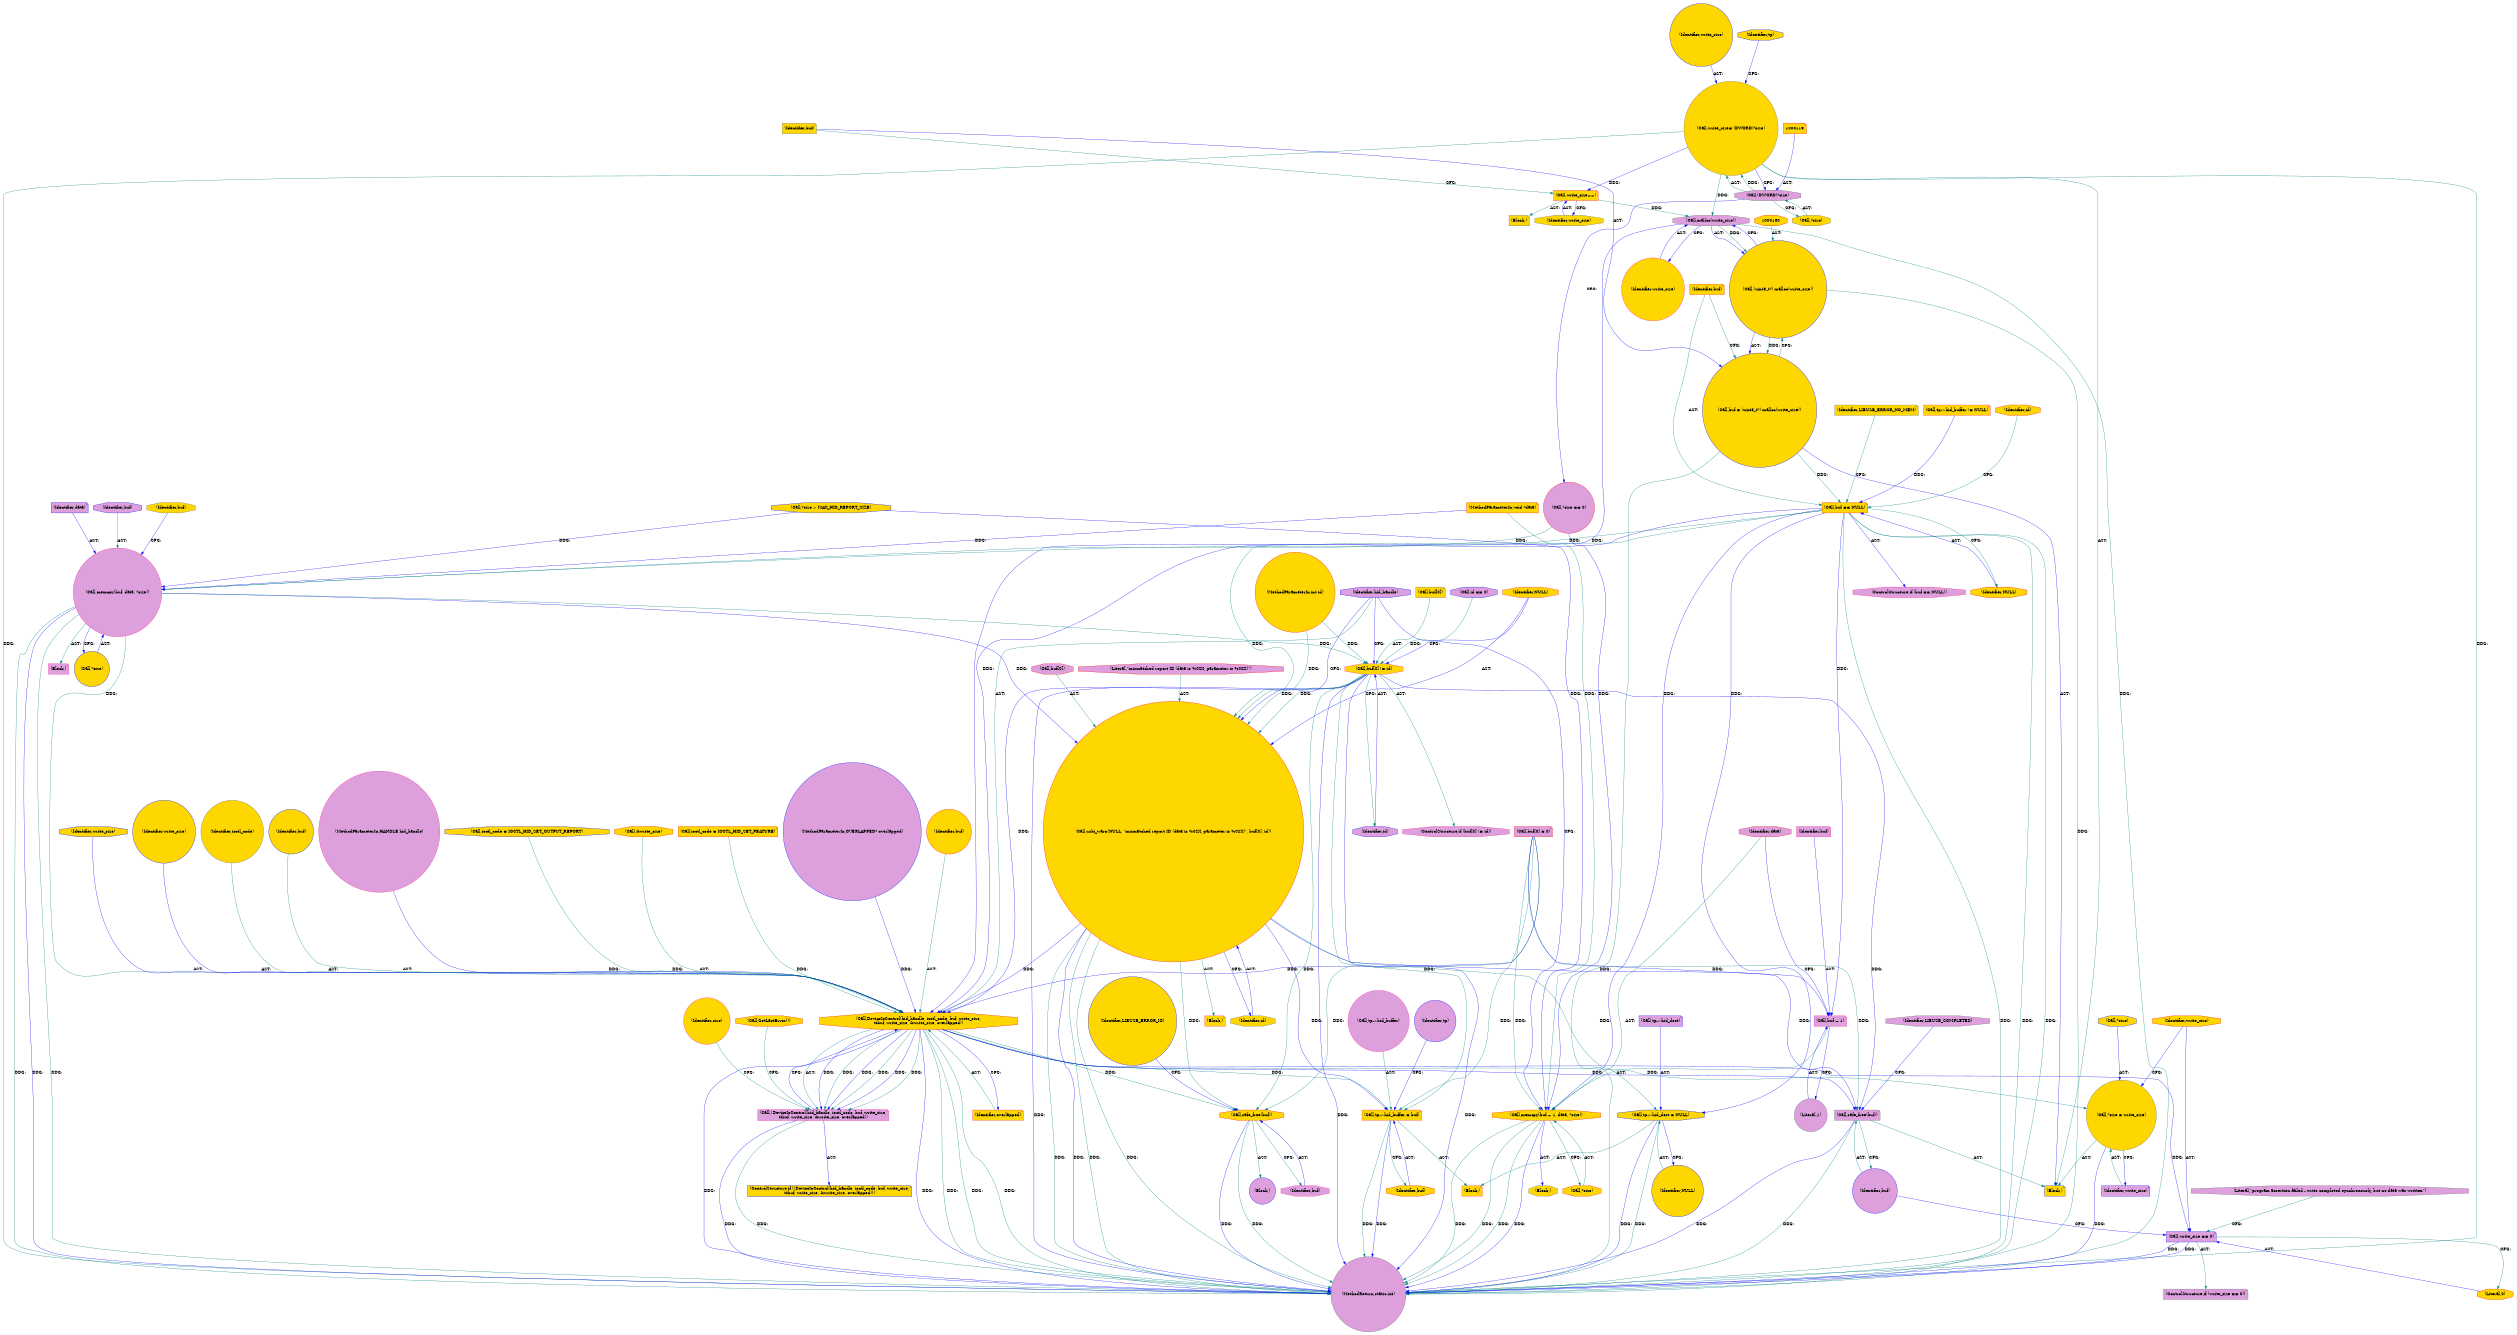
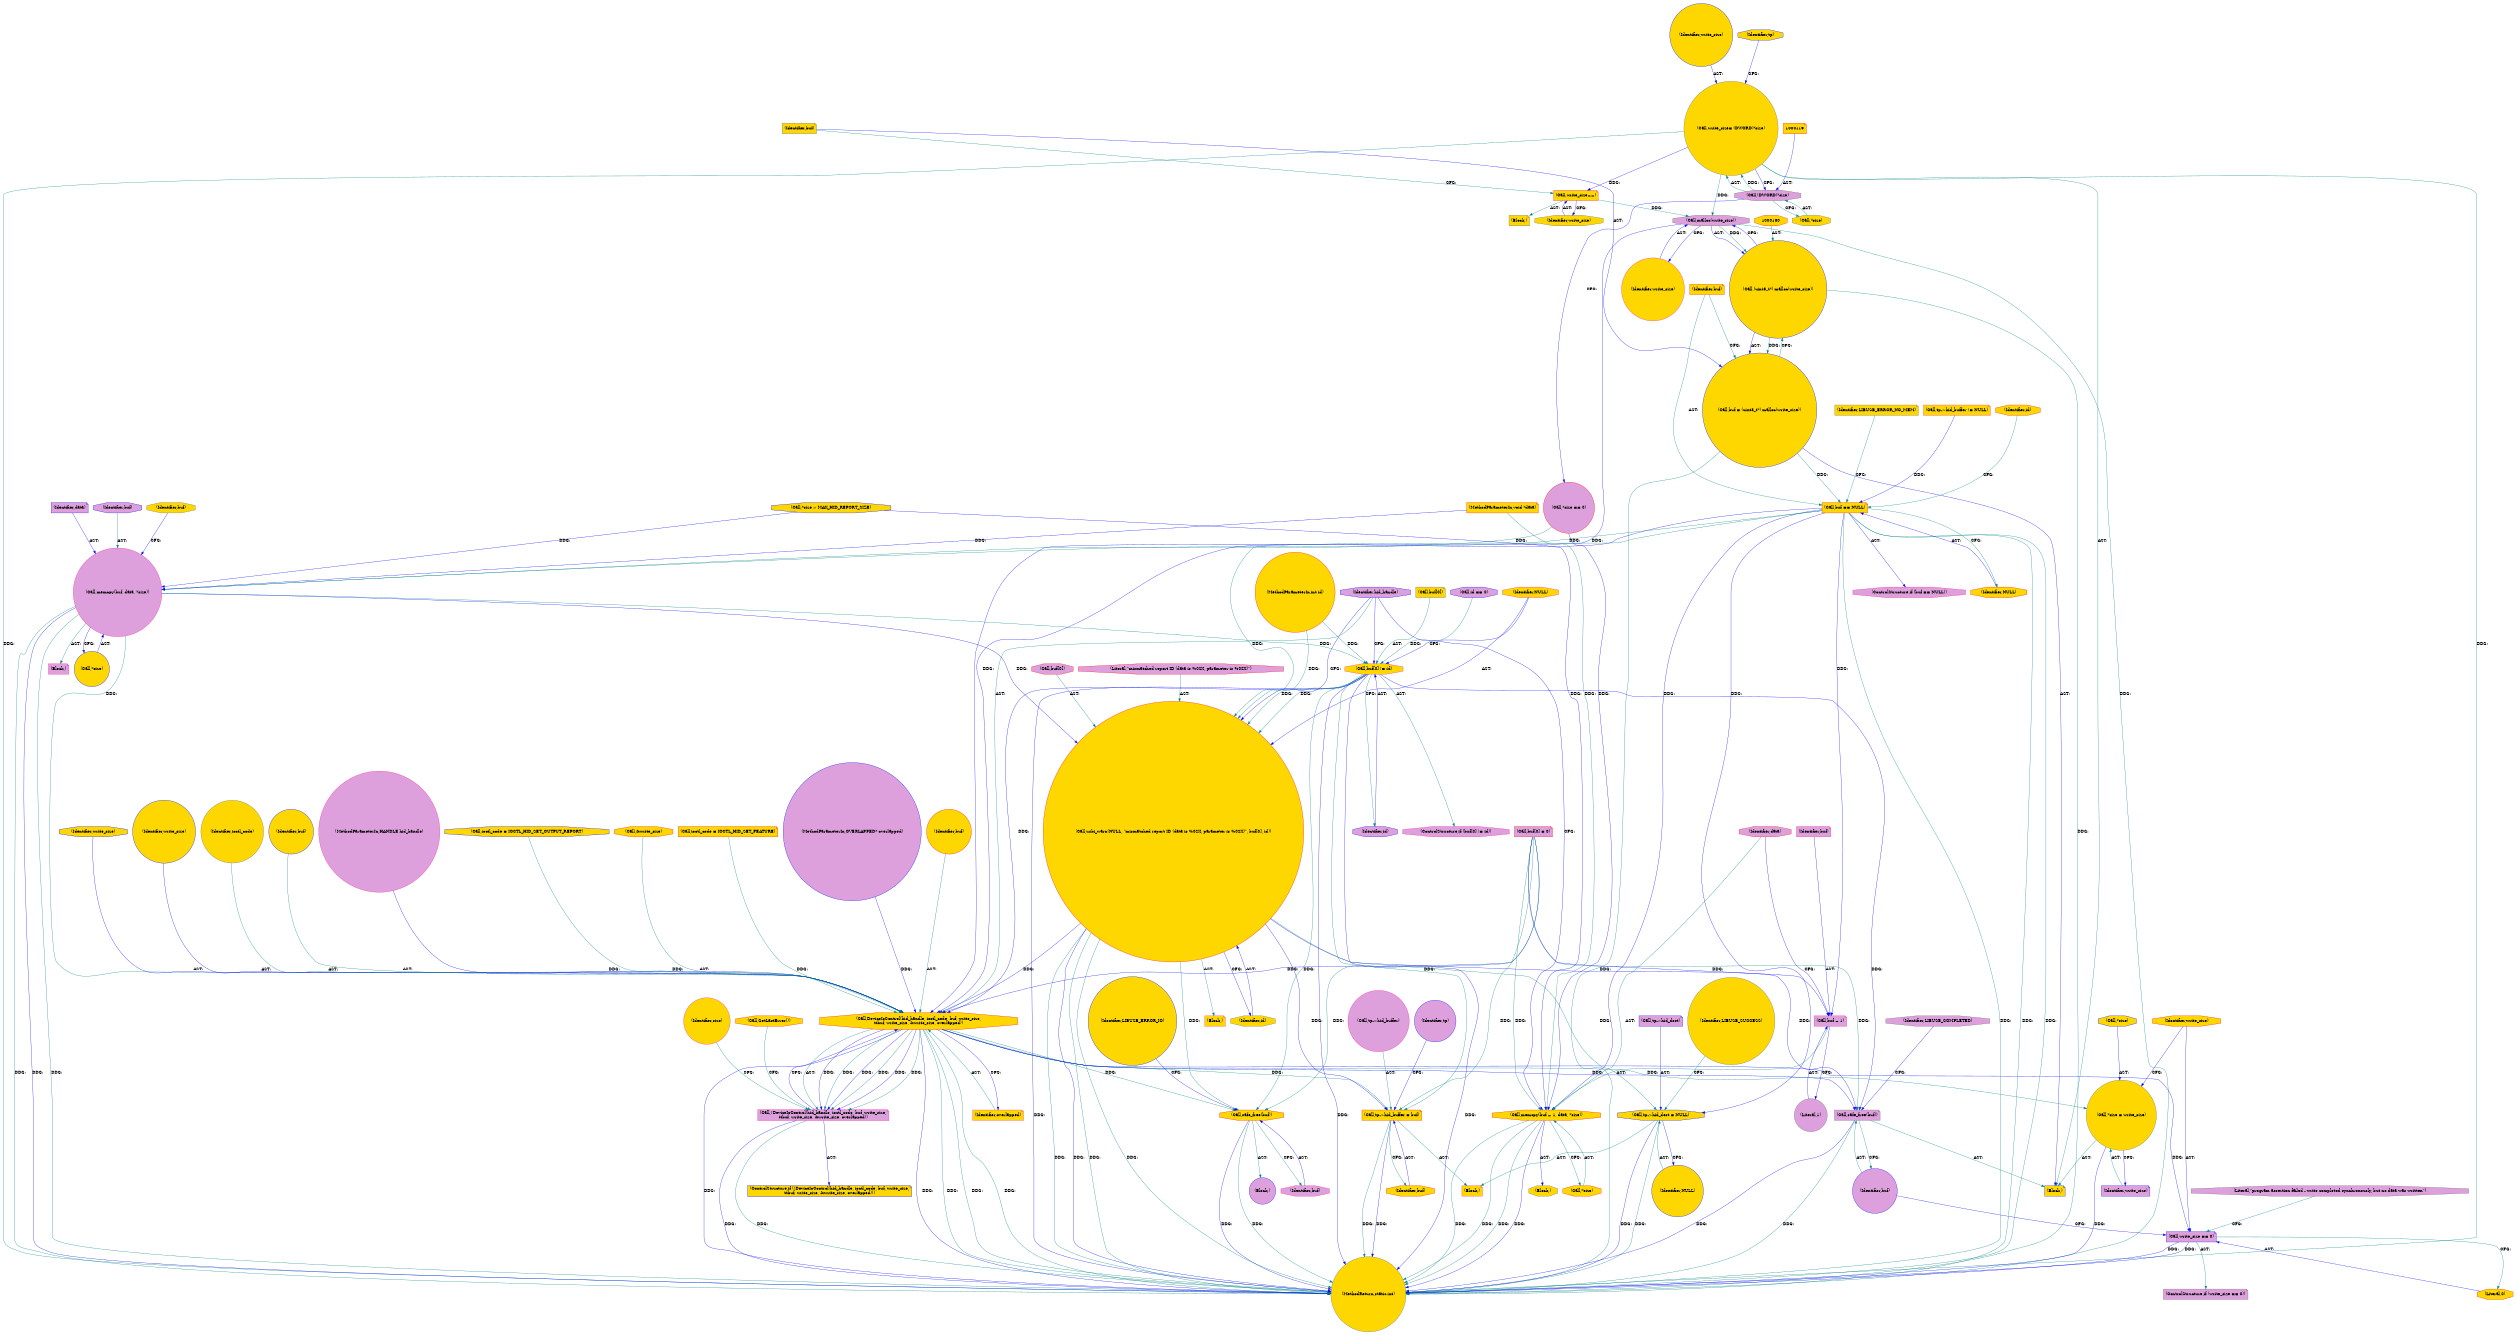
node "(Identifier,LIBUSB_SUCCESS)": added
node "(Call,tp->hid_buffer = buf)": color deeppink -> red
node "(MethodReturn,static int)": fillcolor plum -> gold
